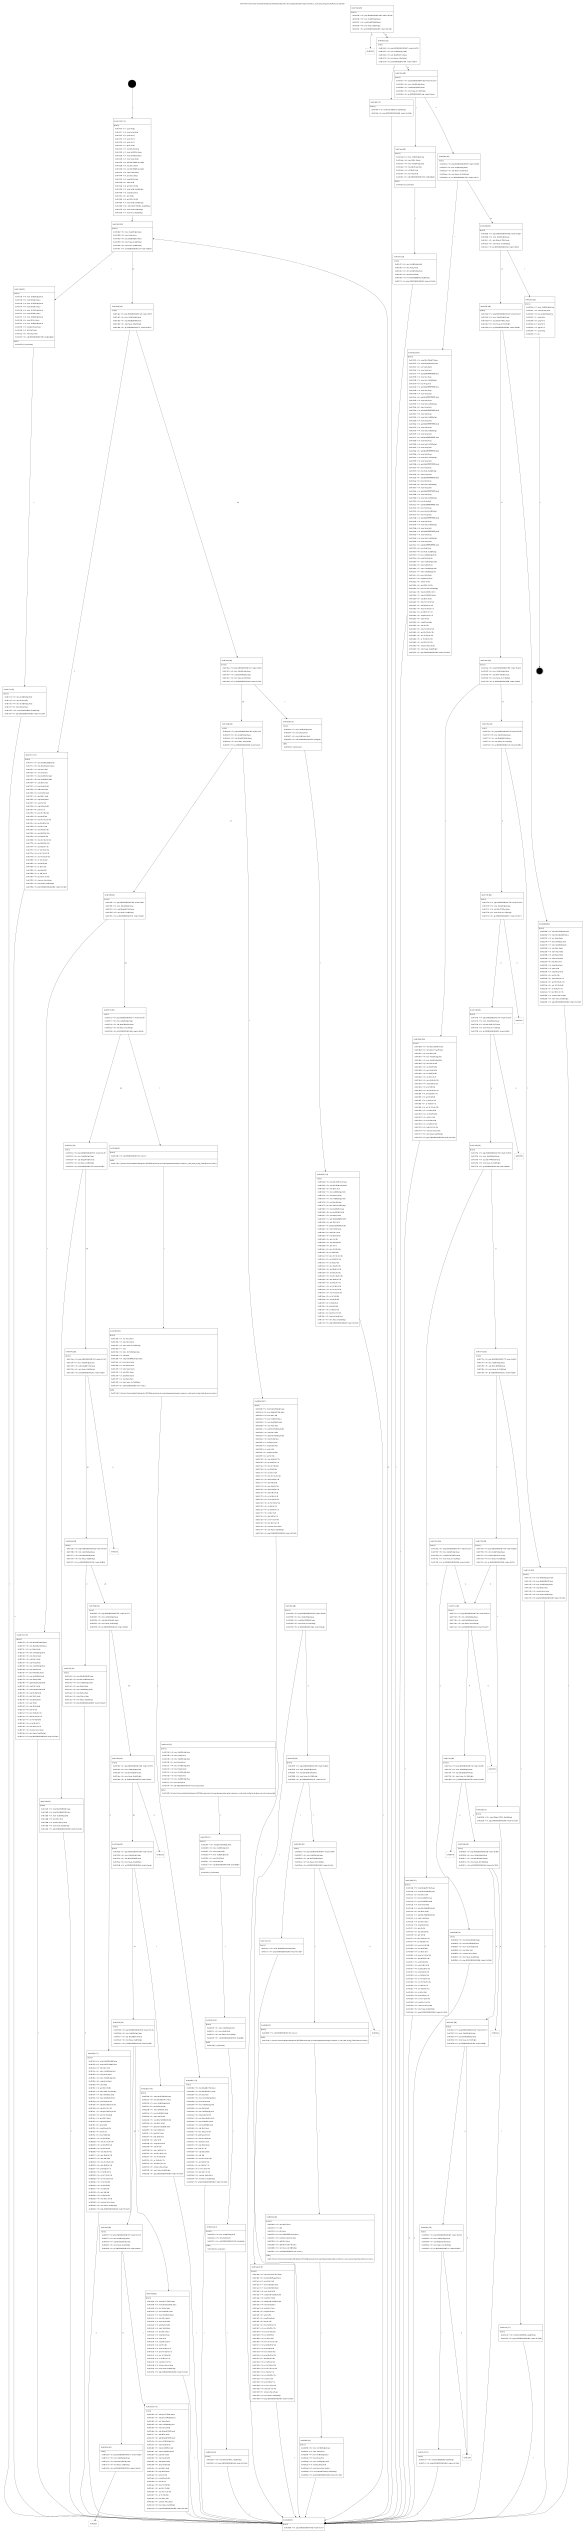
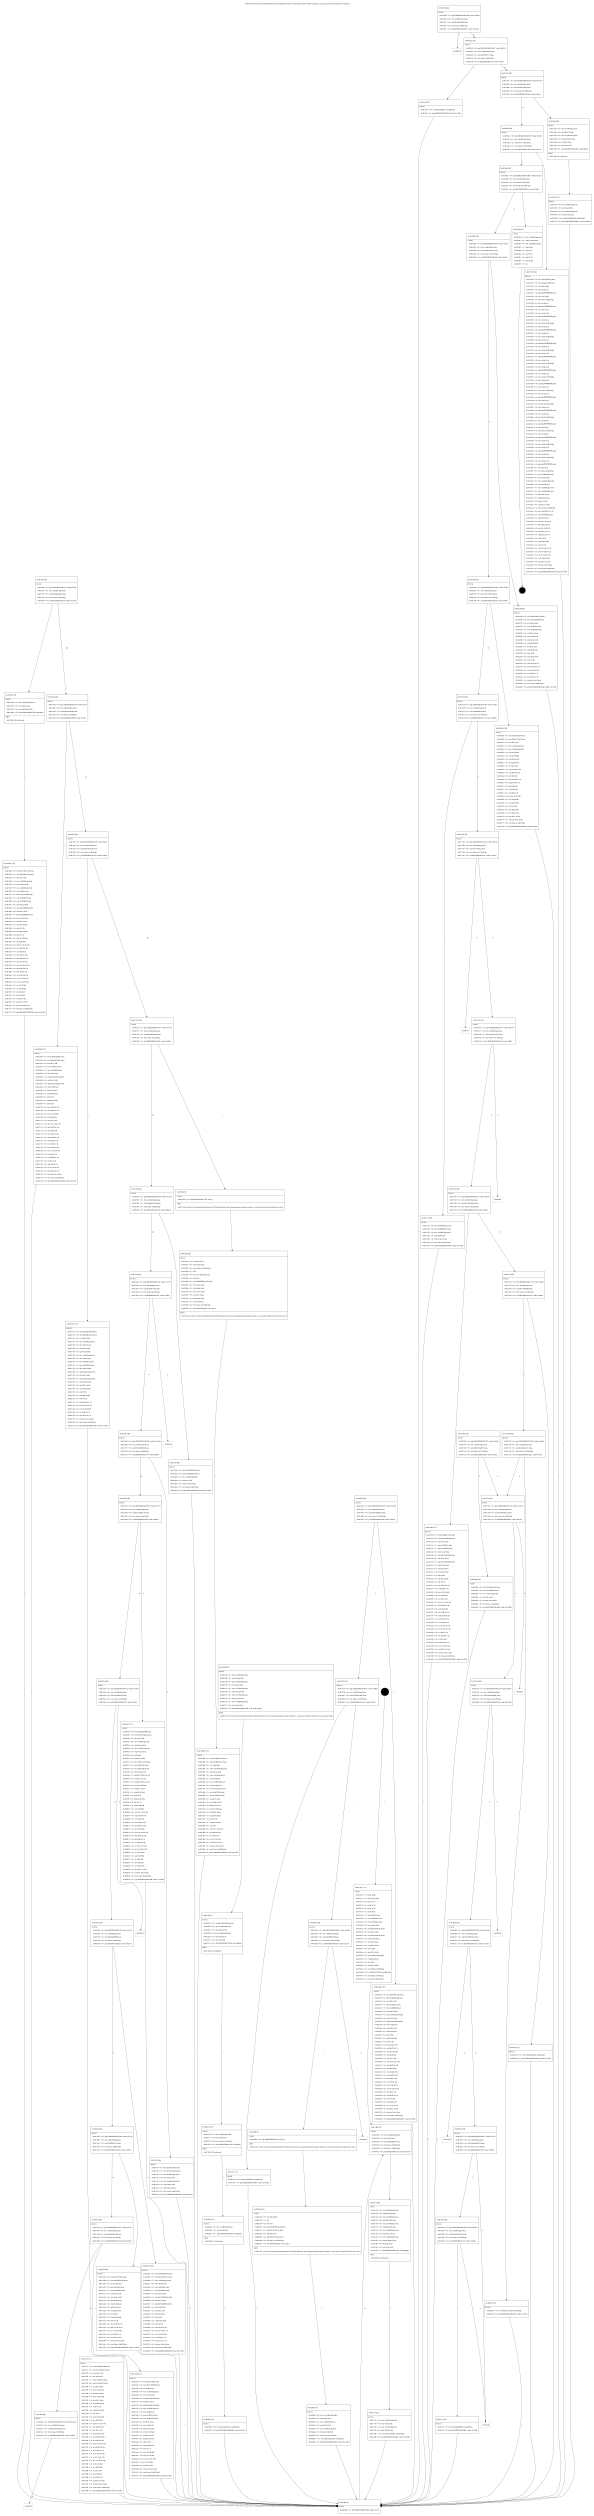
node "0x4014a2 [28]": removed
